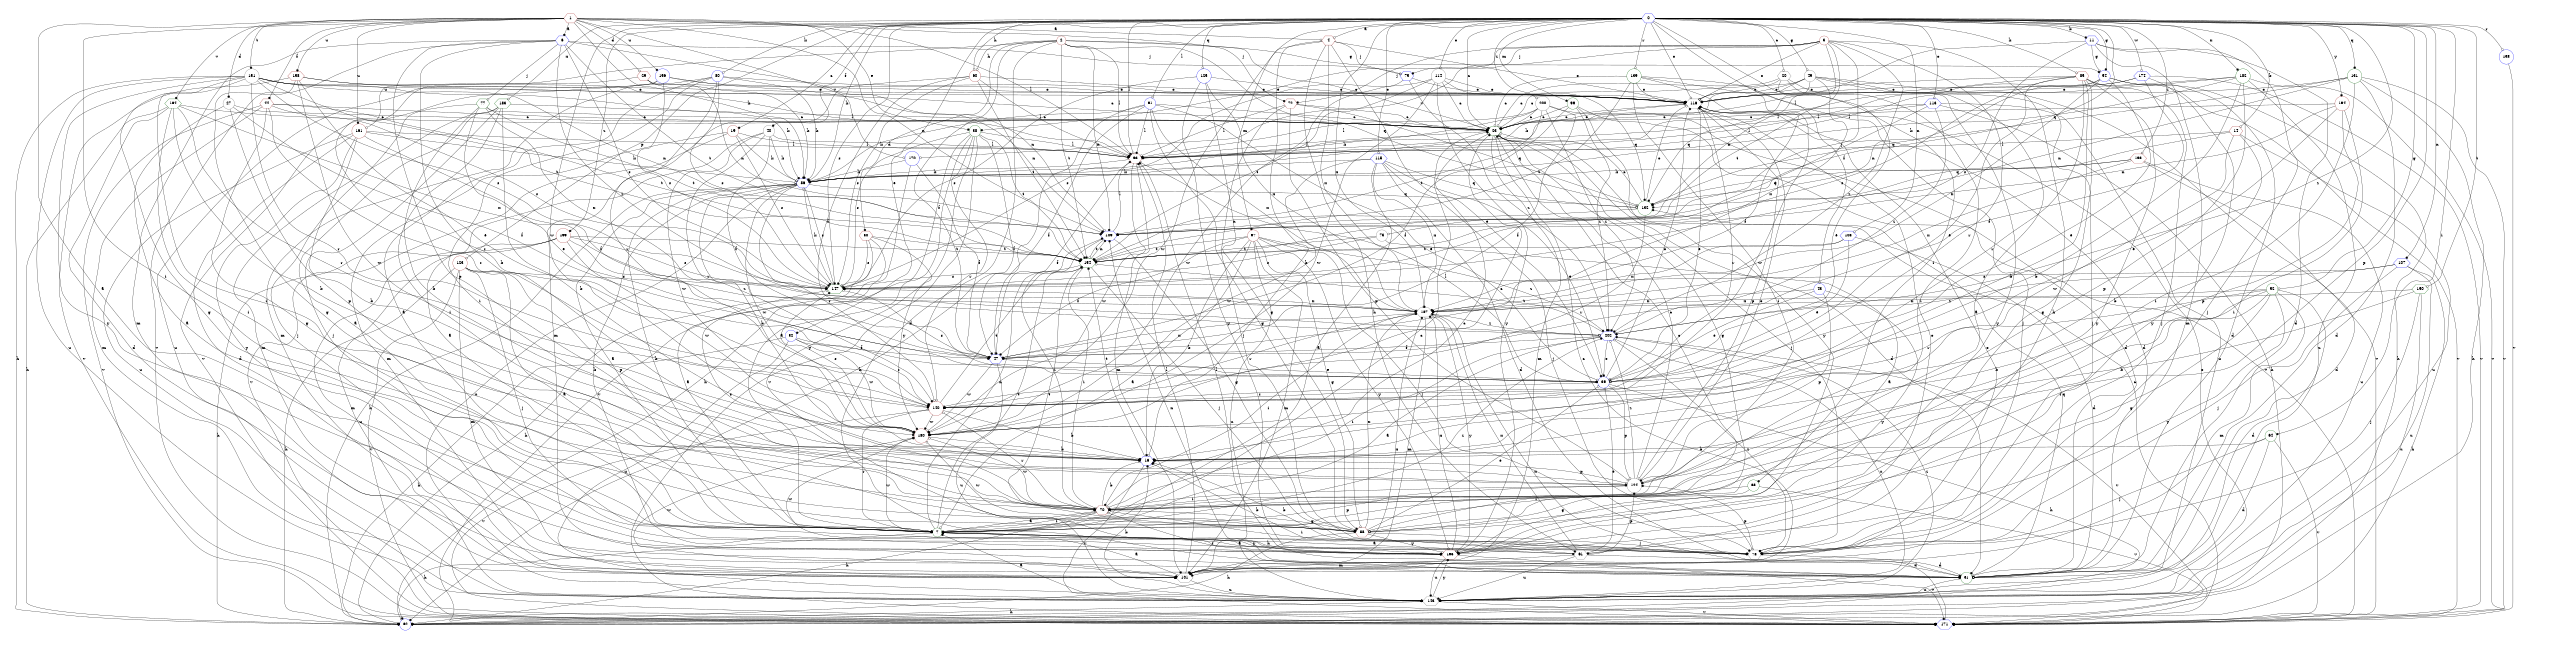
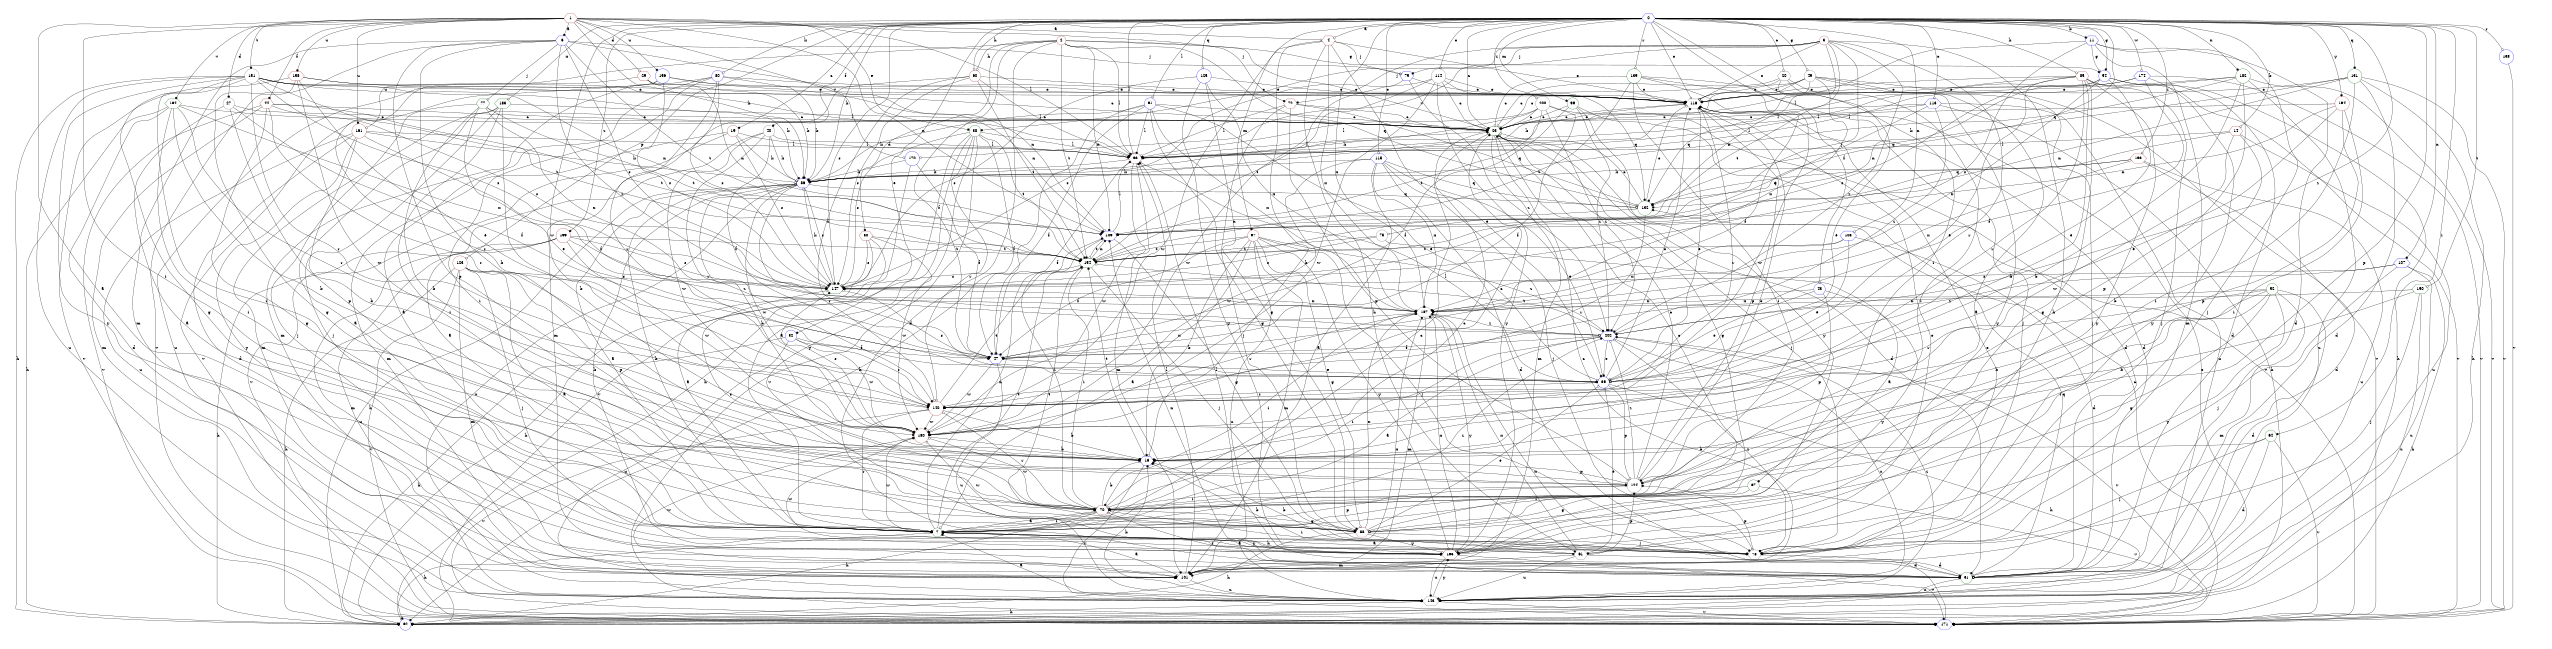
edge "0" -> "52": removed, label "g"
edge "30" -> "180": label "y" -> "w"
node "68": label "68" -> "67"
